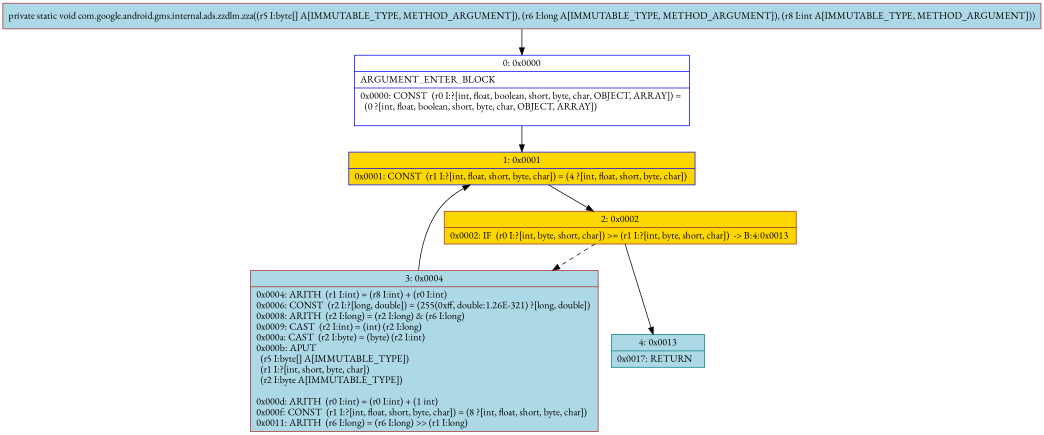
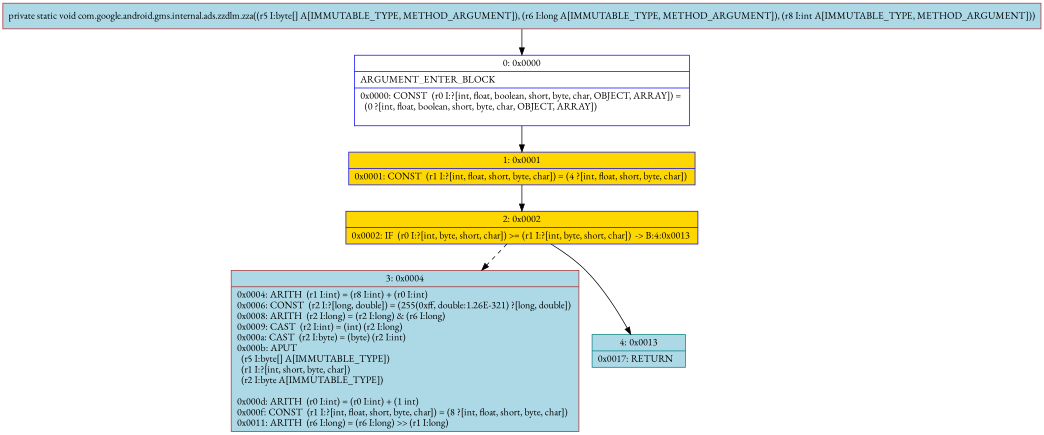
edge "3: 0x0004" -> "1: 0x0001": removed
node "2: 0x0002": color brown -> blue
